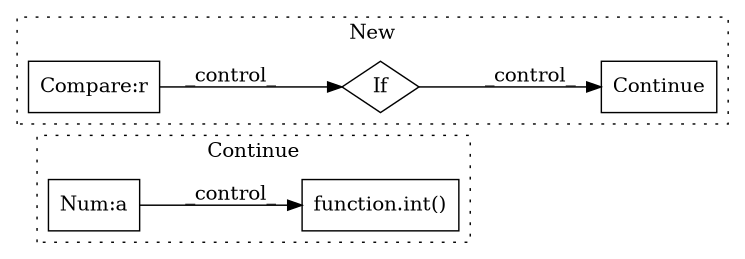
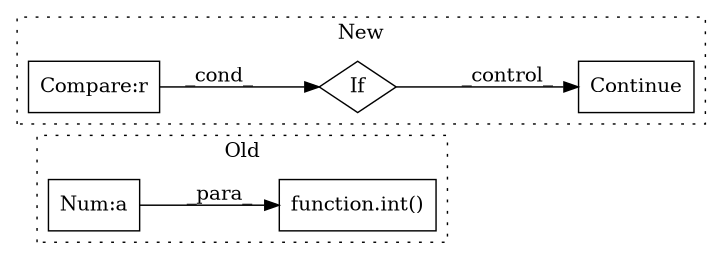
edge "Compare:r" -> "If": label "_control_" -> "_cond_"
cluster "Continue": label "Continue" -> "Old"
edge "Num:a" -> "function.int()": label "_control_" -> "_para_"
